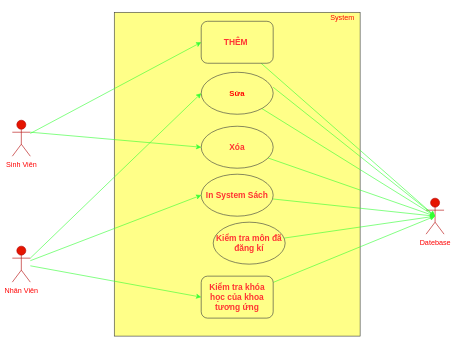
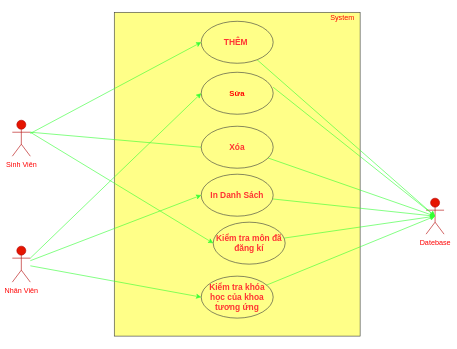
node "THÊM": shape rounded rectangle -> ellipse
edge "Sinh Viên" -> "Xóa": arrowhead classic -> none
edge "Sửa" -> "Datebase": removed
edge "Sinh Viên" -> "Kiểm tra môn đã đăng kí": added
node "In System Sách": label "In System Sách" -> "In Danh Sách"
node "Kiểm tra khóa học của khoa tương ứng": shape rounded rectangle -> ellipse
